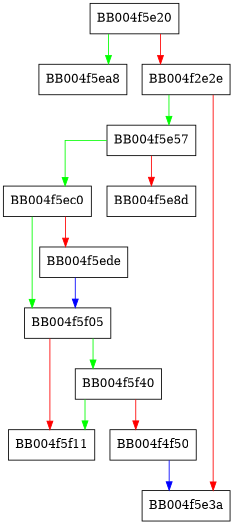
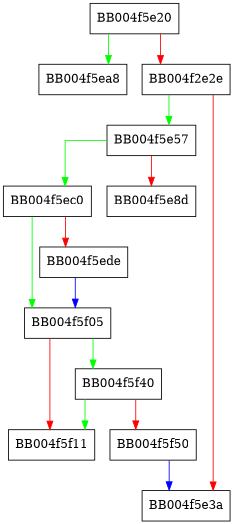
node "BB004f4f50": label "BB004f4f50" -> "BB004f5f50"
